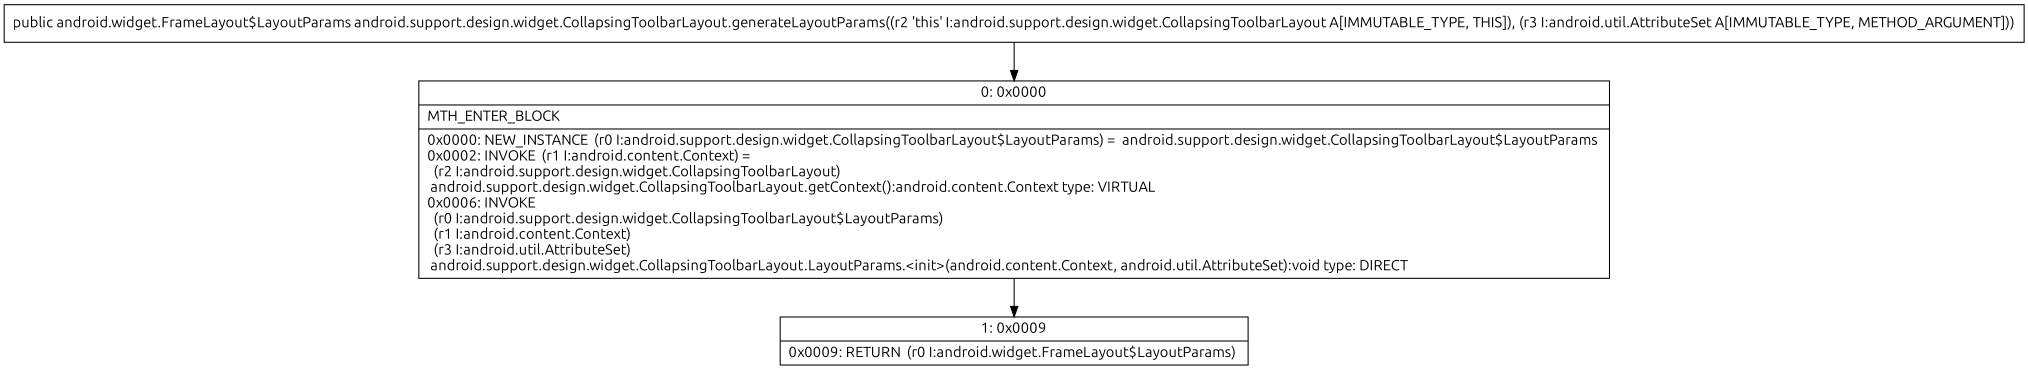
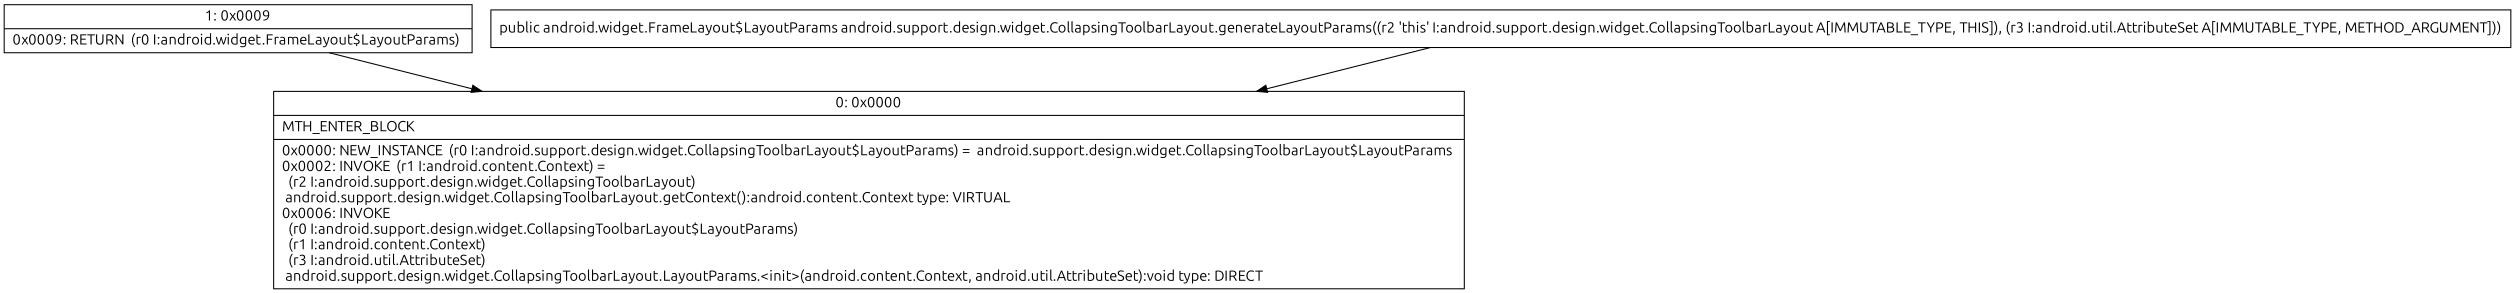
edge "0: 0x0000" -> "1: 0x0009": reversed
